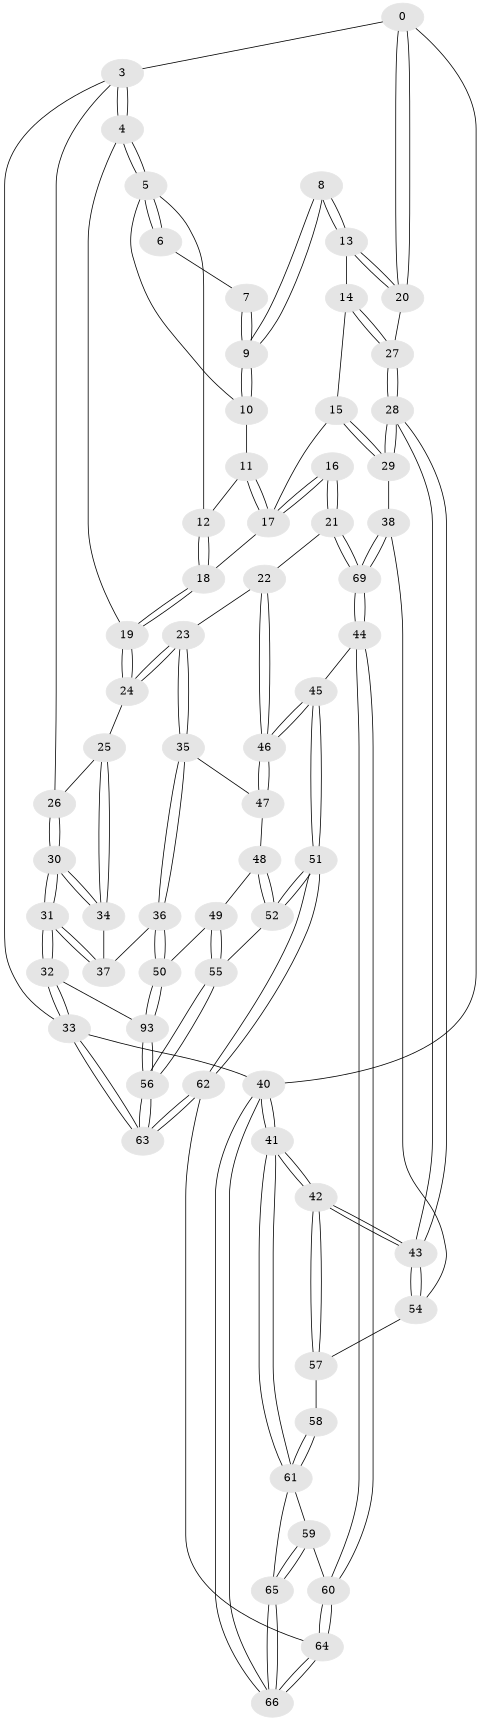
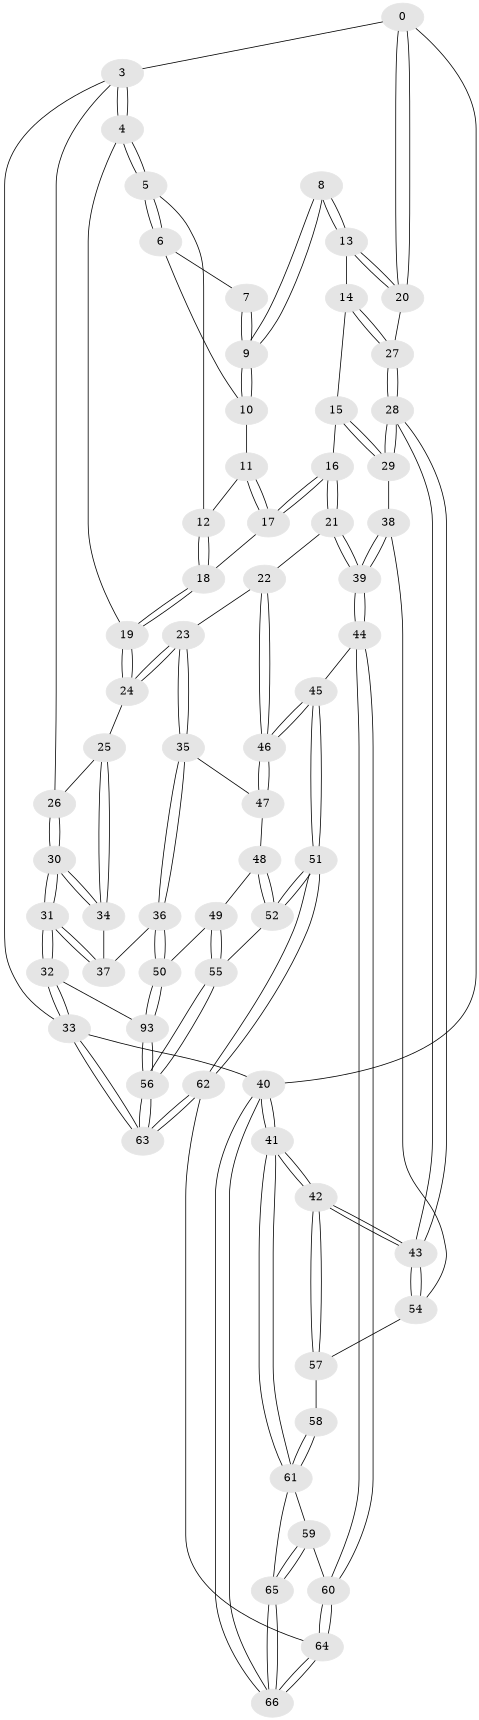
edge "5" -- "10": now "6" -- "10"
edge "15" -- "17": now "15" -- "16"
node "69": label "69" -> "39"
